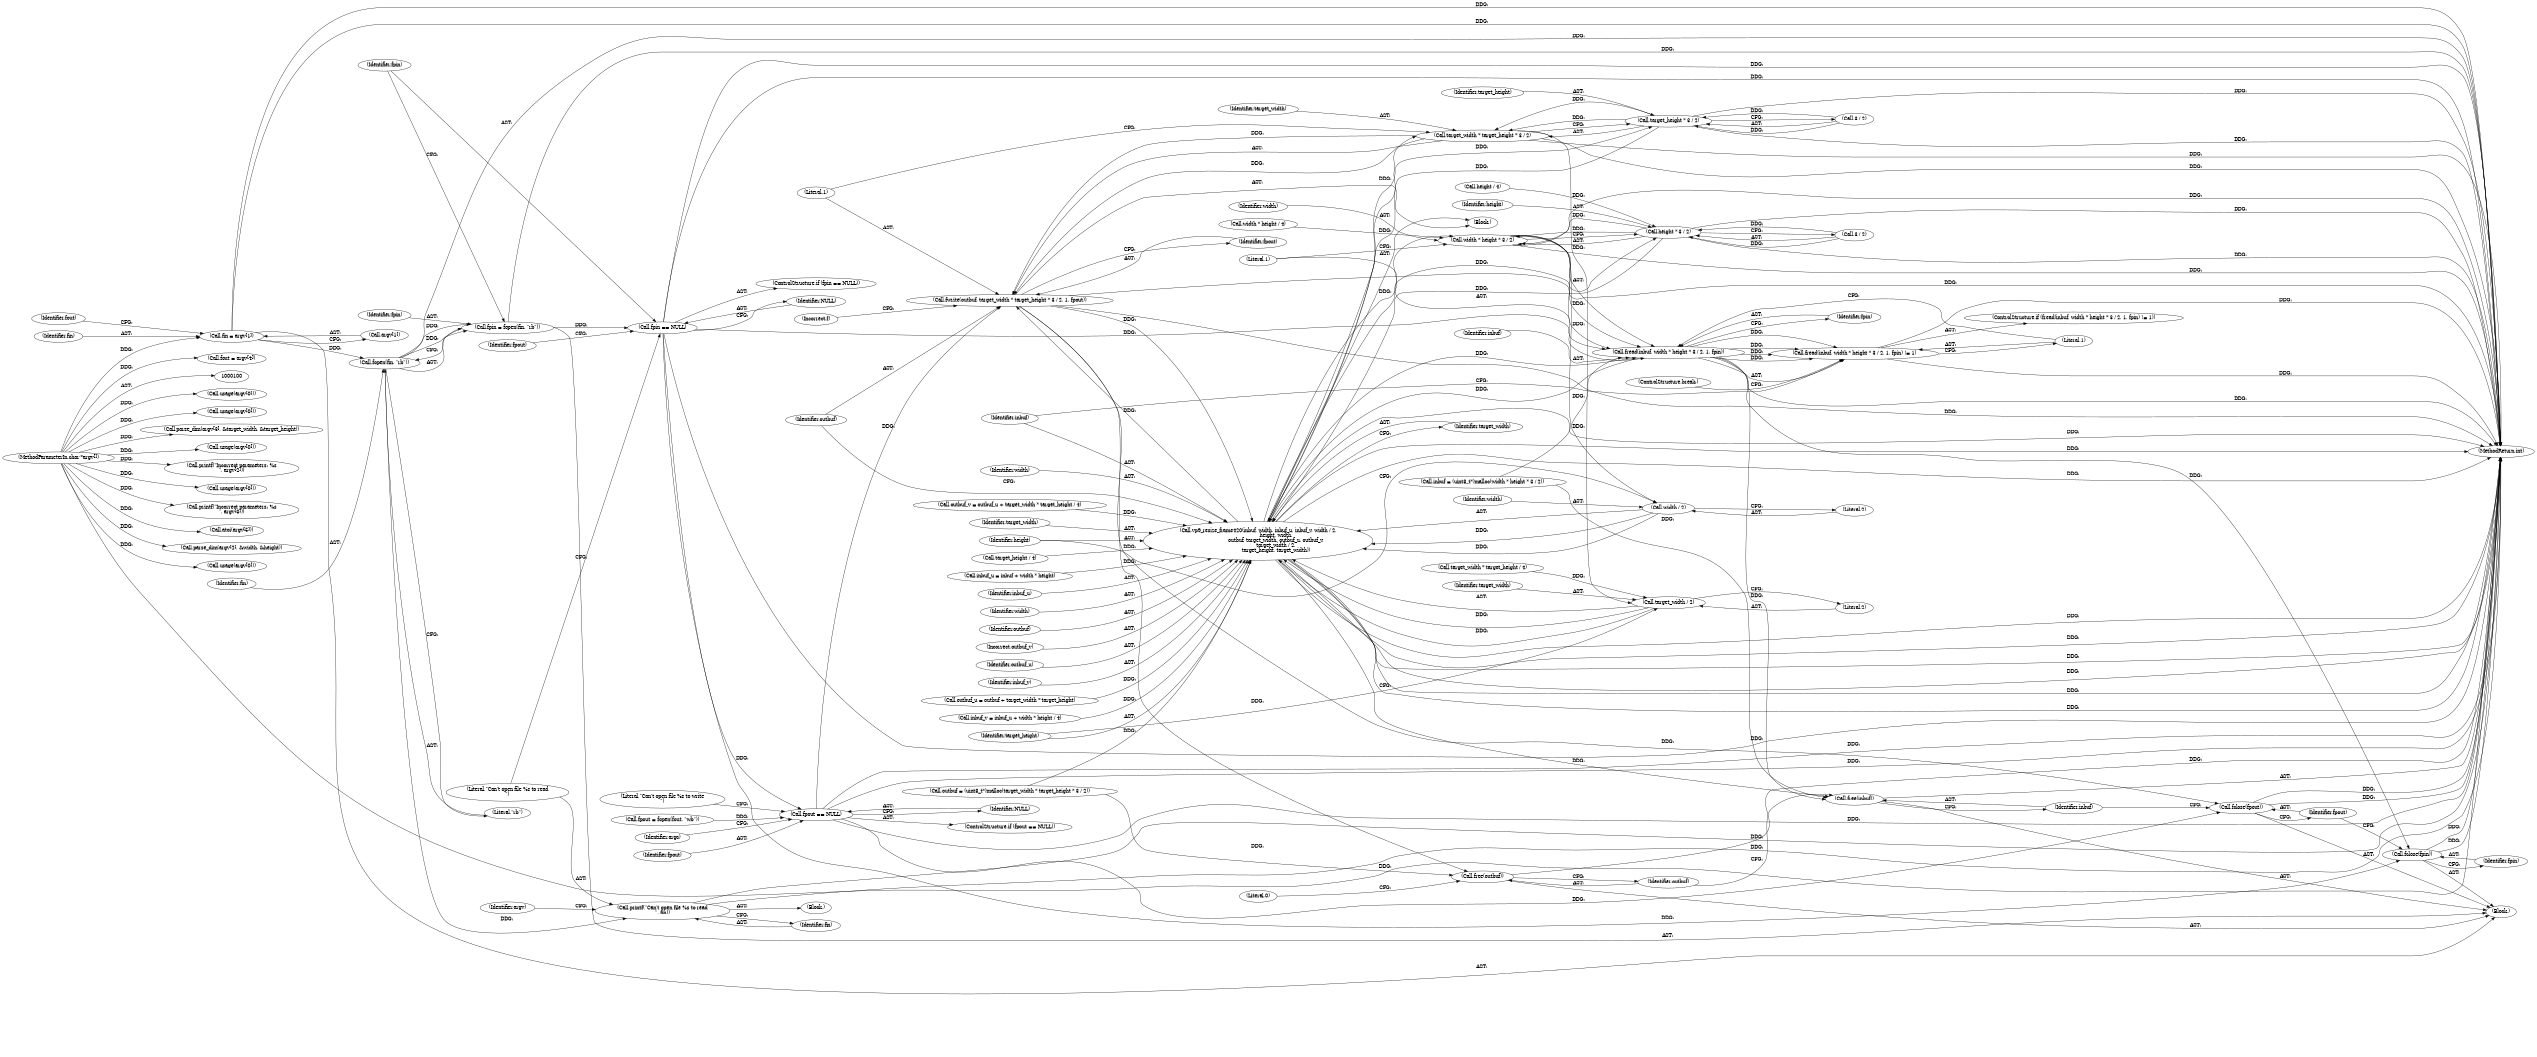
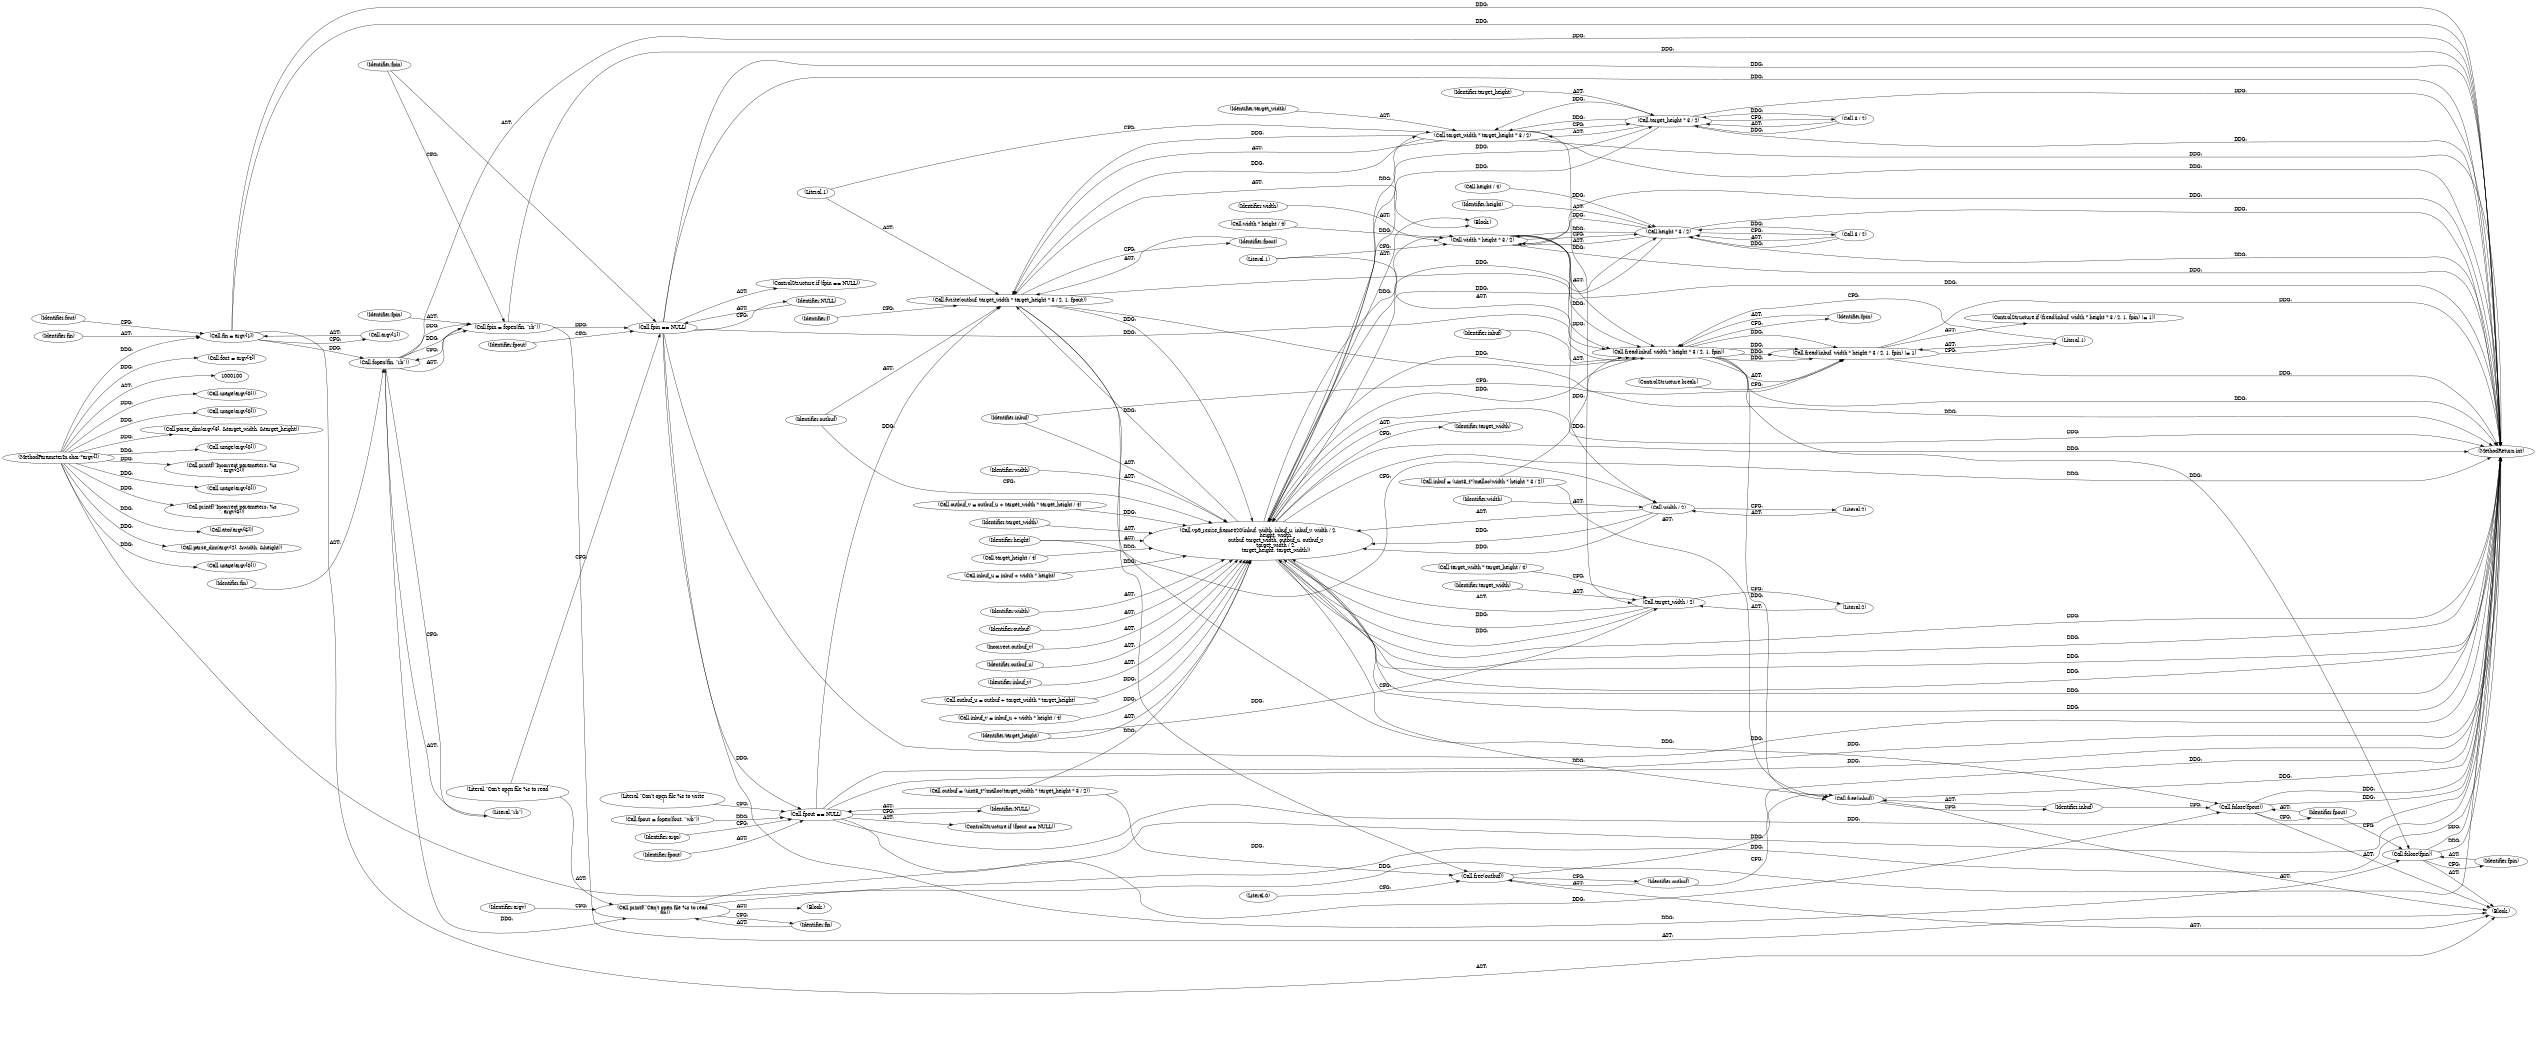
node "(Incorrect,f)": label "(Incorrect,f)" -> "(Identifier,f)"
edge "(Call,inbuf = (uint8_t*)malloc(width * height * 3 / 2))" -> "(Call,free(inbuf))": label "DDG: " -> "AST: "
edge "(Call,target_width * target_height / 4)" -> "(Call,target_width / 2)": label "DDG: " -> "CFG: "
node "(Identifier,inbuf_u)": removed
edge "(Call,free(inbuf))" -> "(MethodReturn,int)": label "AST: " -> "DDG: "
